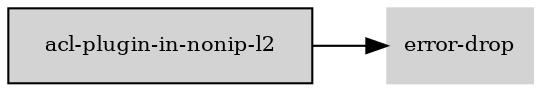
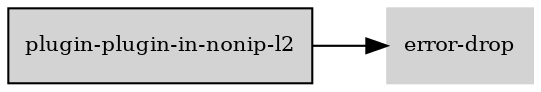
node "acl-plugin-in-nonip-l2": label "acl-plugin-in-nonip-l2" -> "plugin-plugin-in-nonip-l2"
